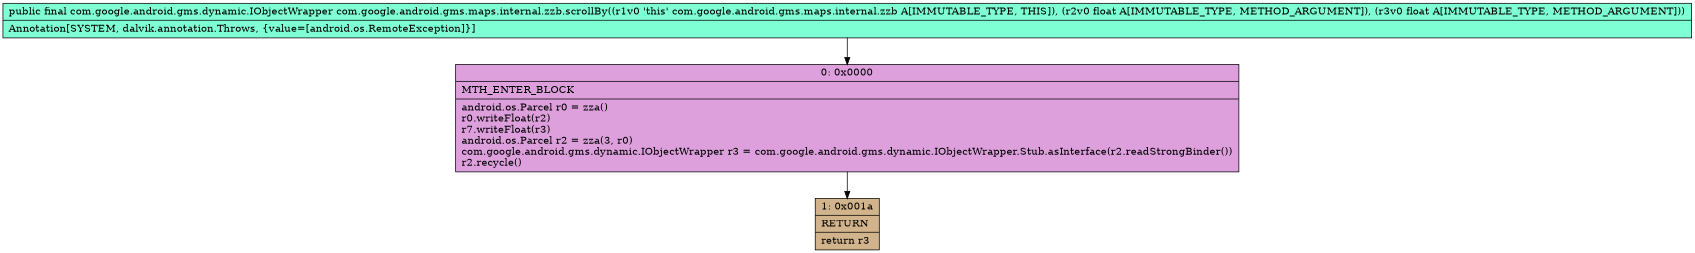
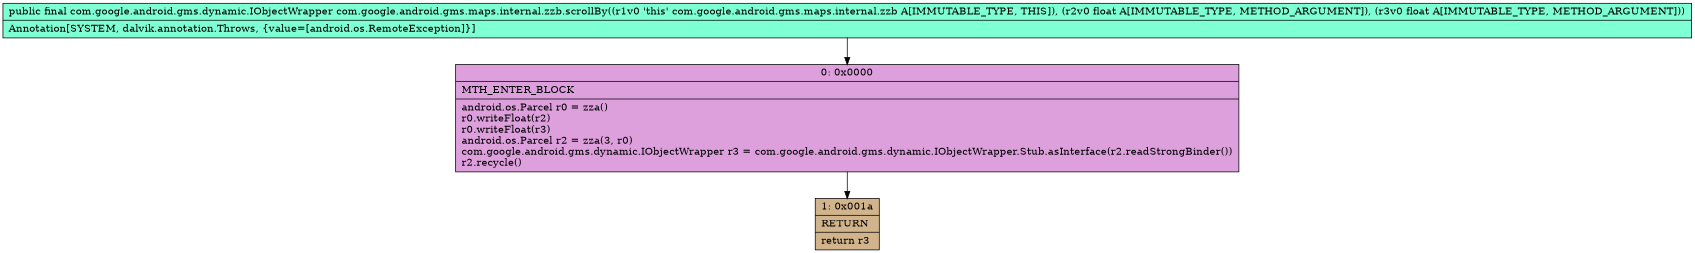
node "0: 0x0000": text "r7.writeFloat(r3)" -> "r0.writeFloat(r3)"
